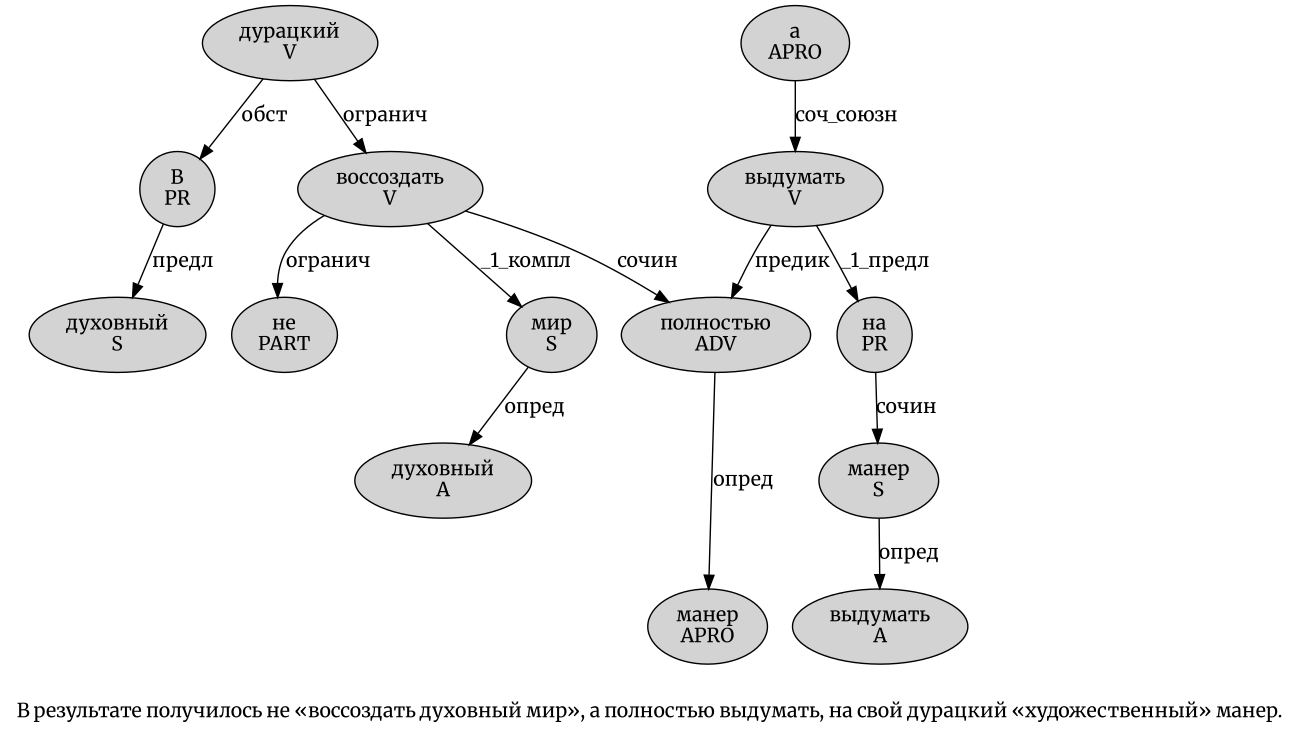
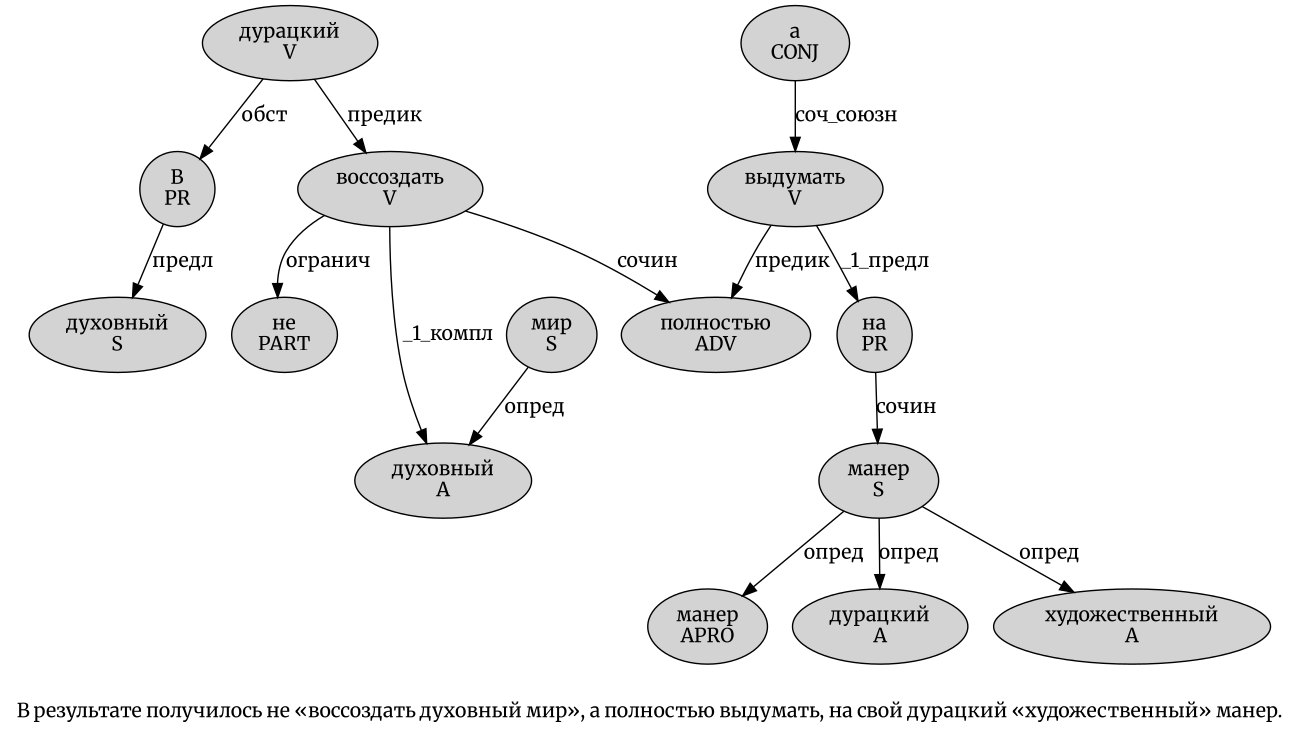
node "а APRO": label "а APRO" -> "а CONJ"
edge "дурацкий V" -> "воссоздать V": label "огранич" -> "предик"
edge "воссоздать V" -> "мир S": now "воссоздать V" -> "духовный A"
edge "полностью ADV" -> "манер APRO": now "манер S" -> "манер APRO"
node "выдумать A": label "выдумать A" -> "дурацкий A"
node "художественный A": added
